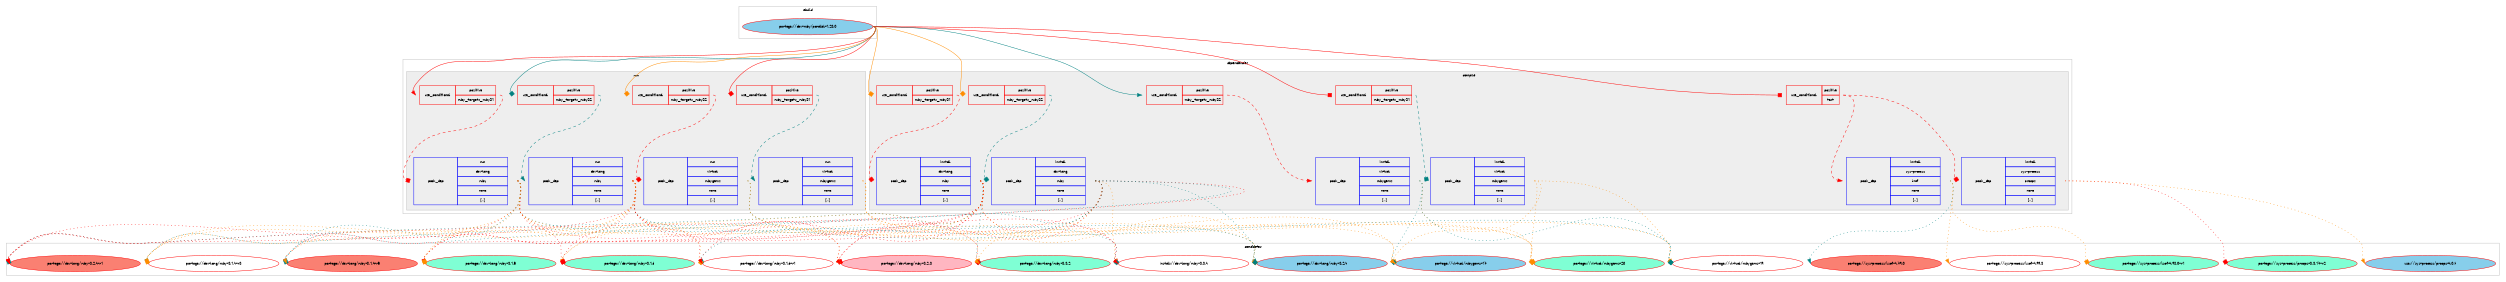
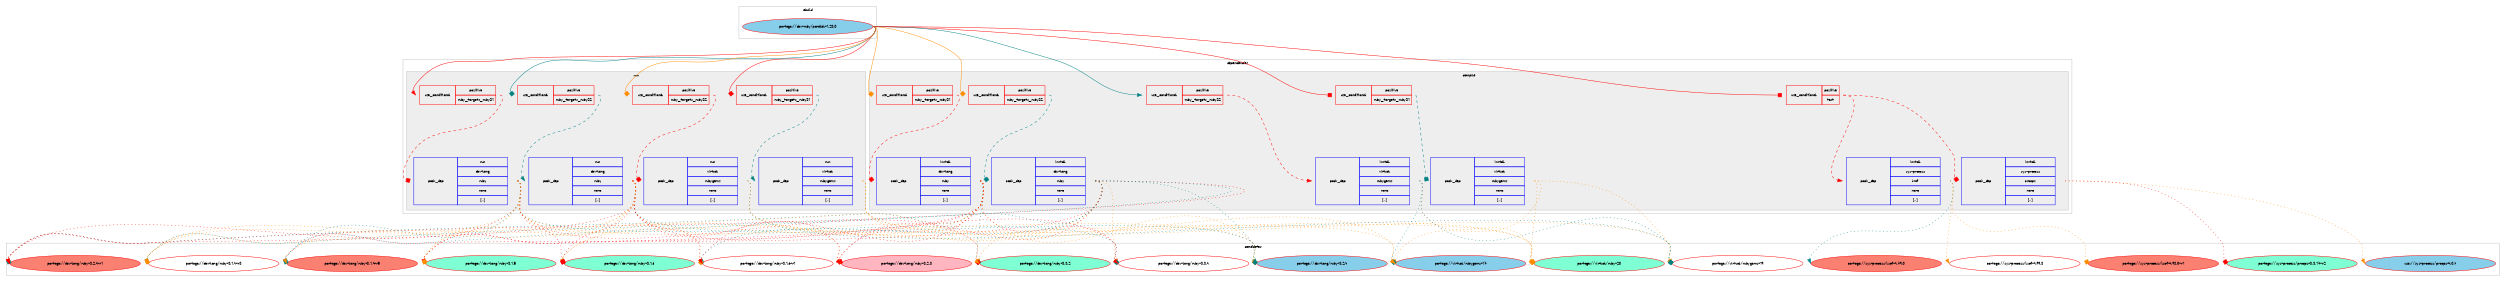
node "install://dev-lang/ruby-3.3.4": label "install://dev-lang/ruby-3.3.4" -> "portage://dev-lang/ruby-3.3.4"
node "portage://virtual/rubygems-20": label "portage://virtual/rubygems-20" -> "portage://virtual/ruby-20"
node "portage://sys-process/lsof-4.98.0-r1": fillcolor aquamarine -> salmon
